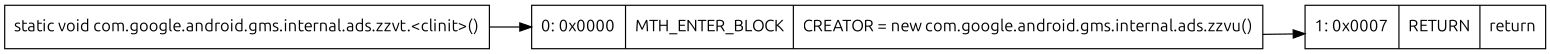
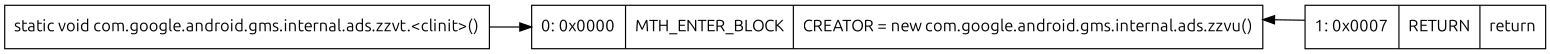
edge "0: 0x0000" -> "1: 0x0007": reversed
